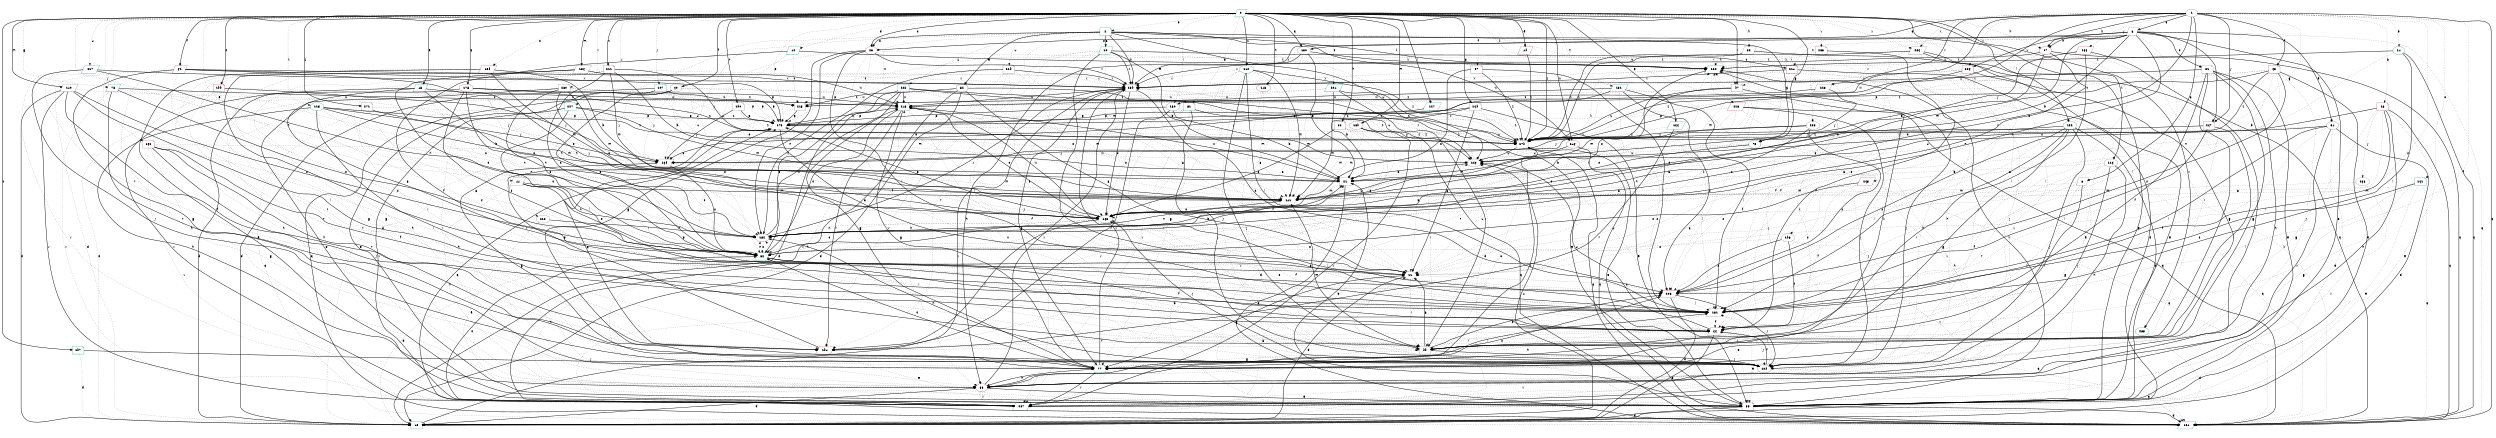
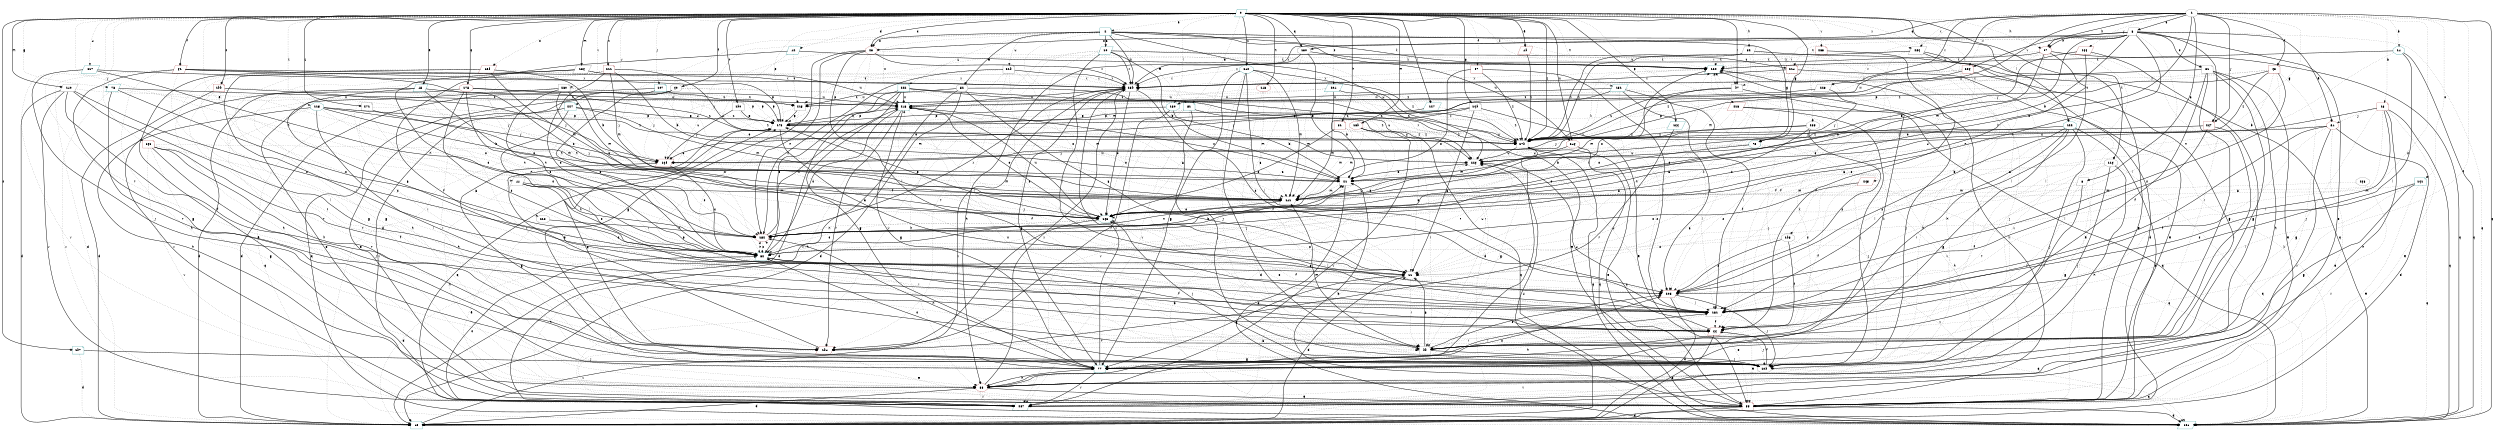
edge "18" -> "268": now "18" -> "54"
edge "240" -> "77": style dotted -> bold
edge "204" -> "99": style bold -> dotted
edge "81" -> "237": now "194" -> "237"
edge "279" -> "77": label "o" -> "g"
edge "115" -> "205": now "44" -> "205"
edge "109" -> "131": removed, label "l"
node "255": removed
edge "161" -> "77": style dotted -> bold
edge "199" -> "43": style dotted -> bold
edge "63" -> "55": removed, label "e"
